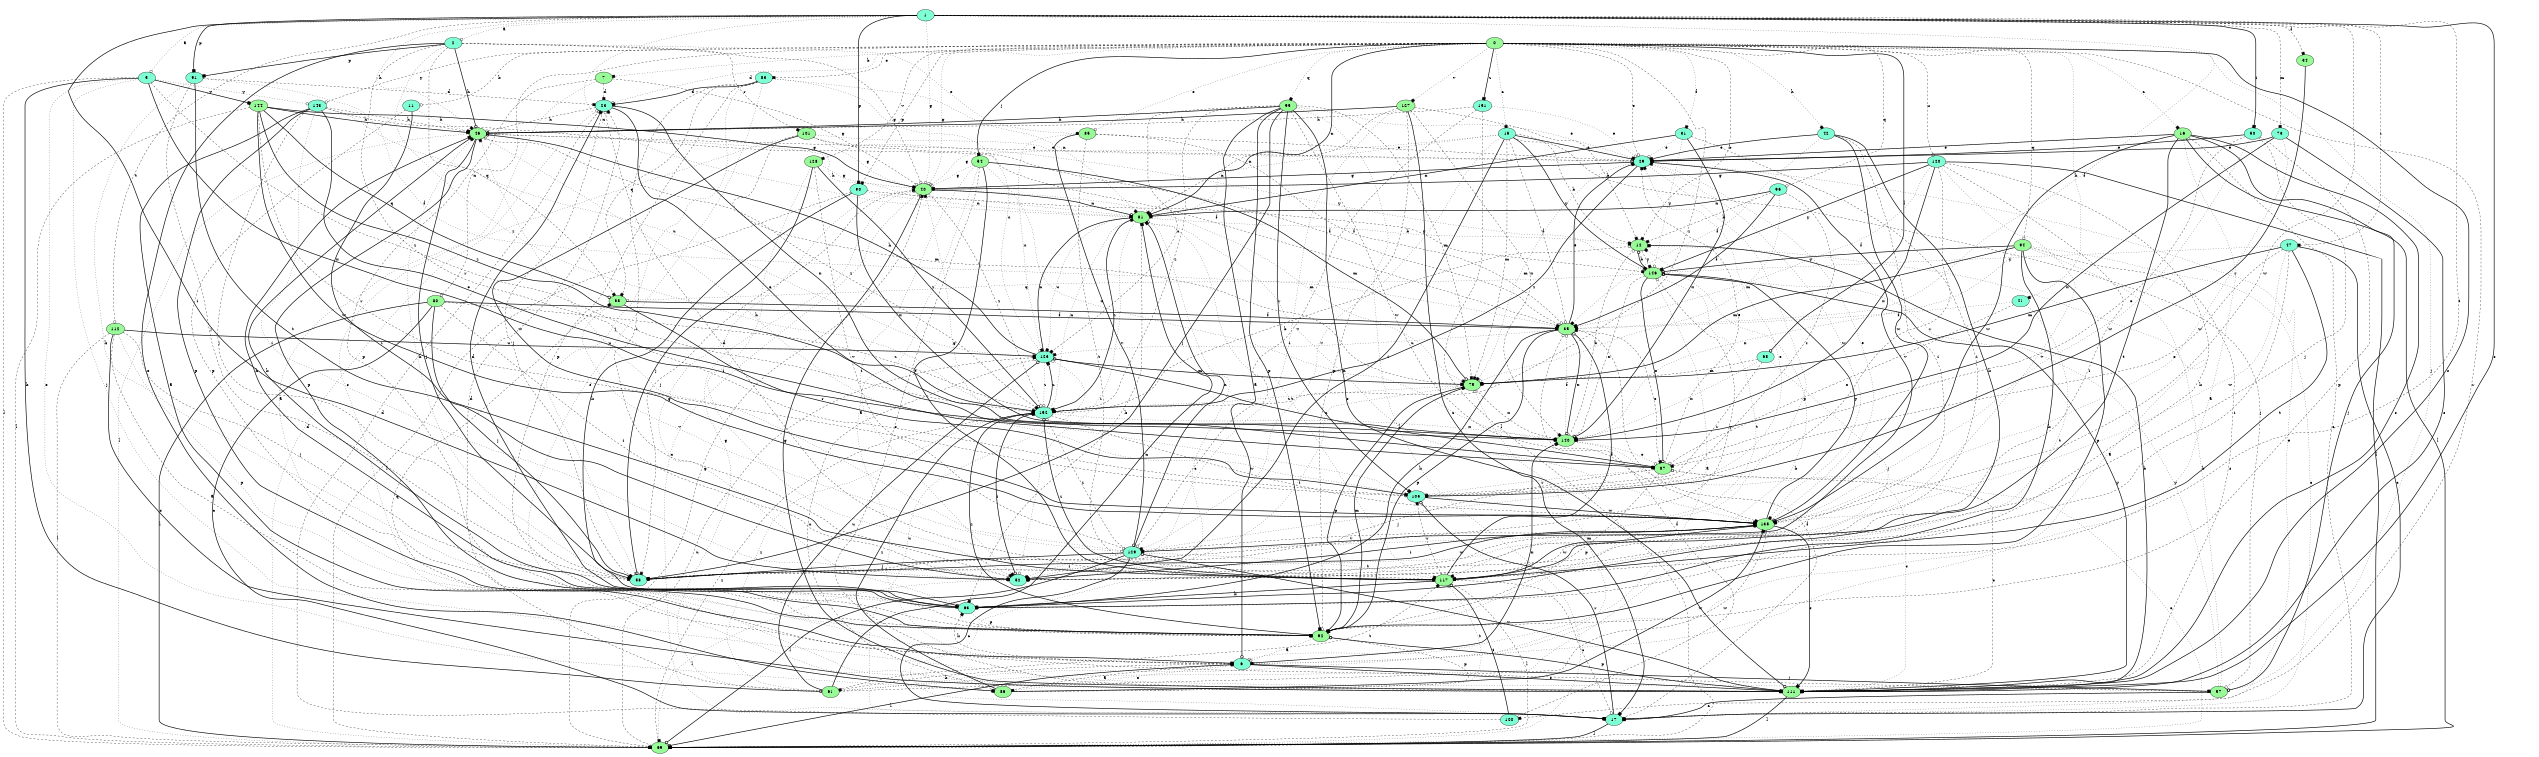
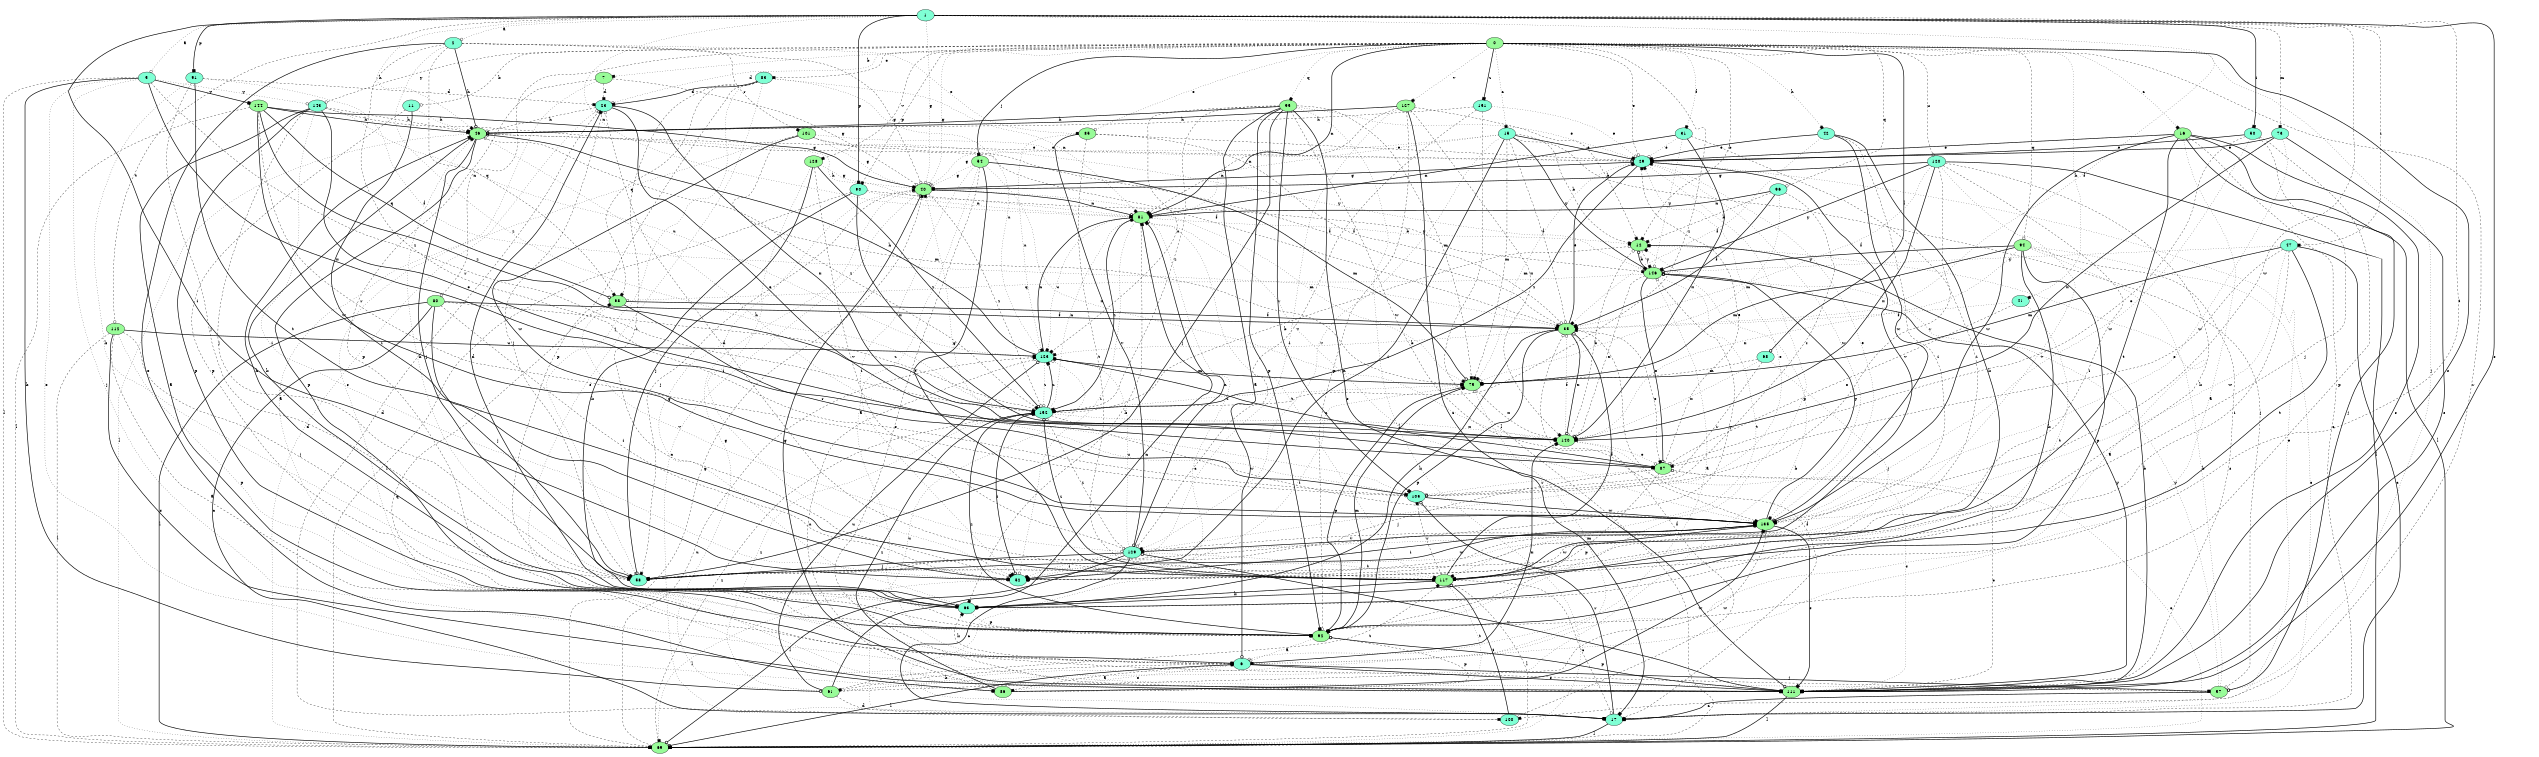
edge "2" -> "91": removed, label "p"
node "34": removed
edge "35" -> "123": label "u" -> "b"
edge "75" -> "152": reversed
edge "129" -> "46": now "129" -> "123"
edge "61" -> "23": now "61" -> "100"
